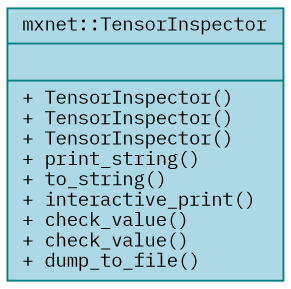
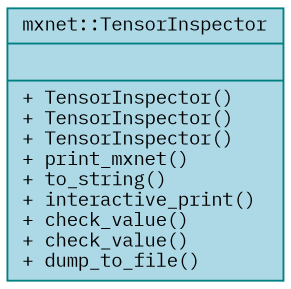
node "mxnet::TensorInspector": text "+ print_string()" -> "+ print_mxnet()"
